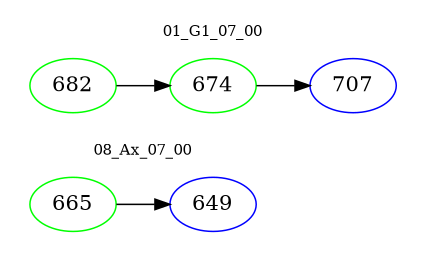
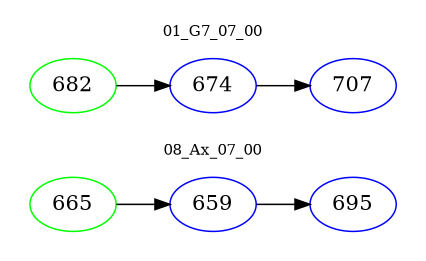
cluster "01_G1_07_00": label "01_G1_07_00" -> "01_G7_07_00"
node "674": color green -> blue
node "649": label "649" -> "659"
node "695": added
